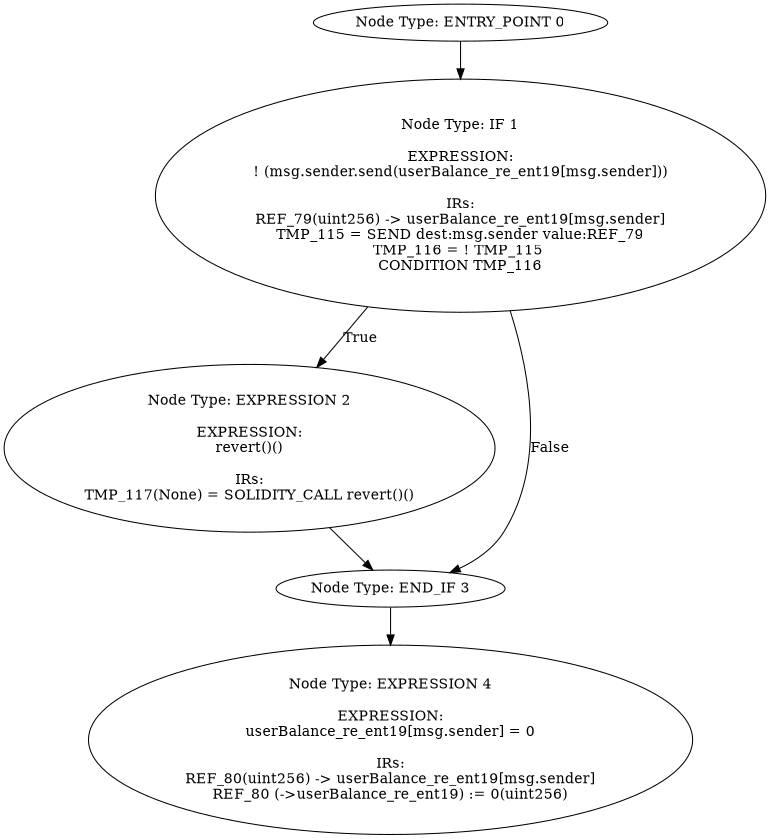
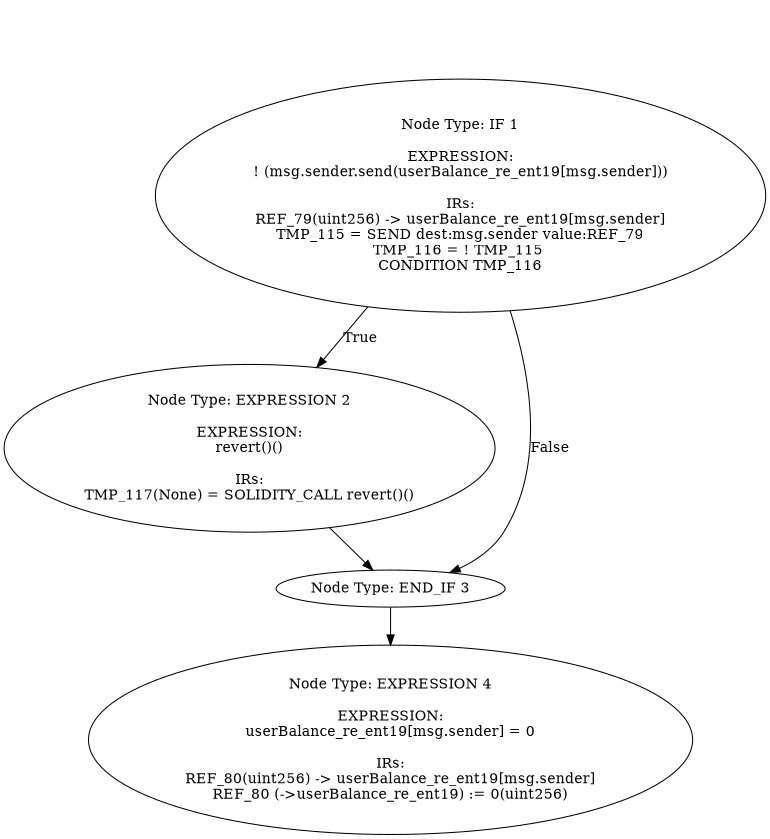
node "Node Type: ENTRY_POINT 0": removed
